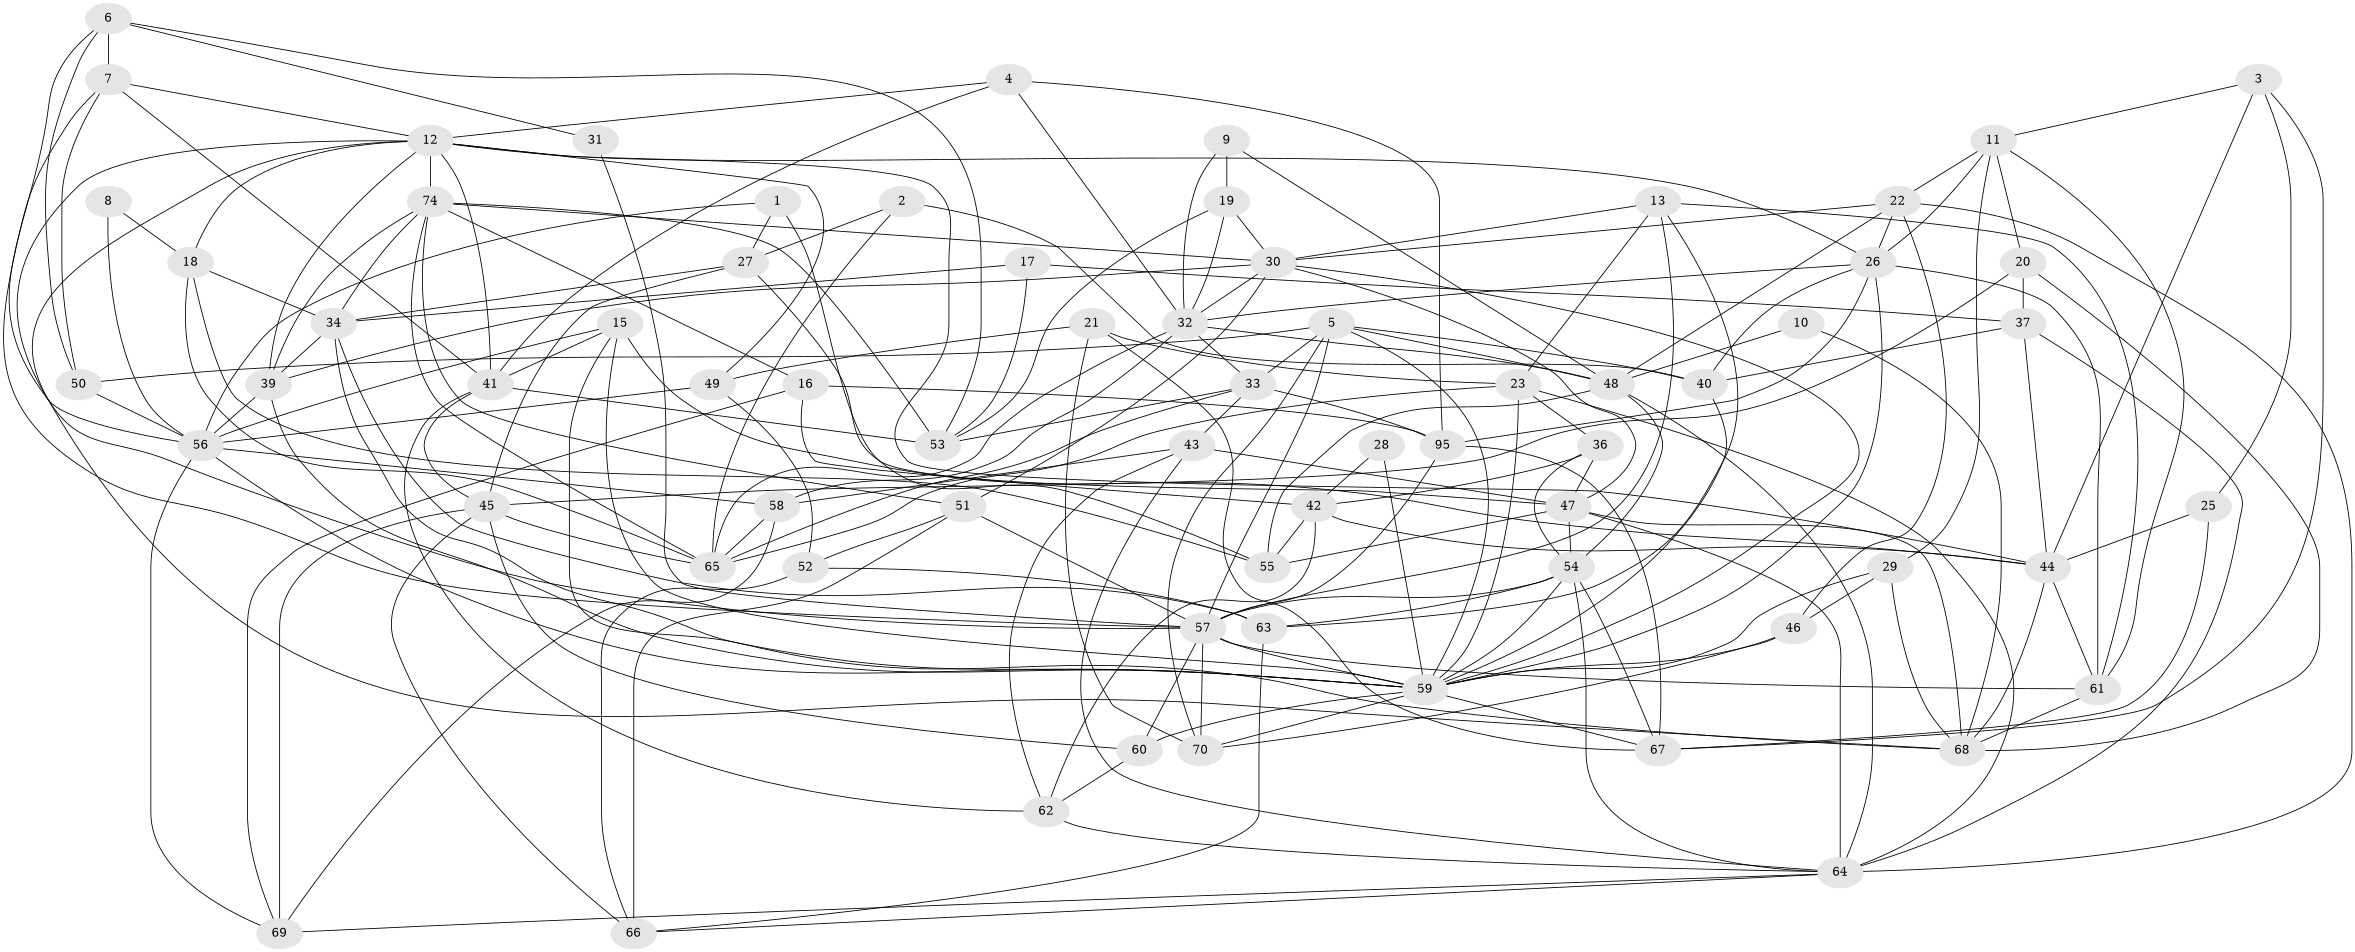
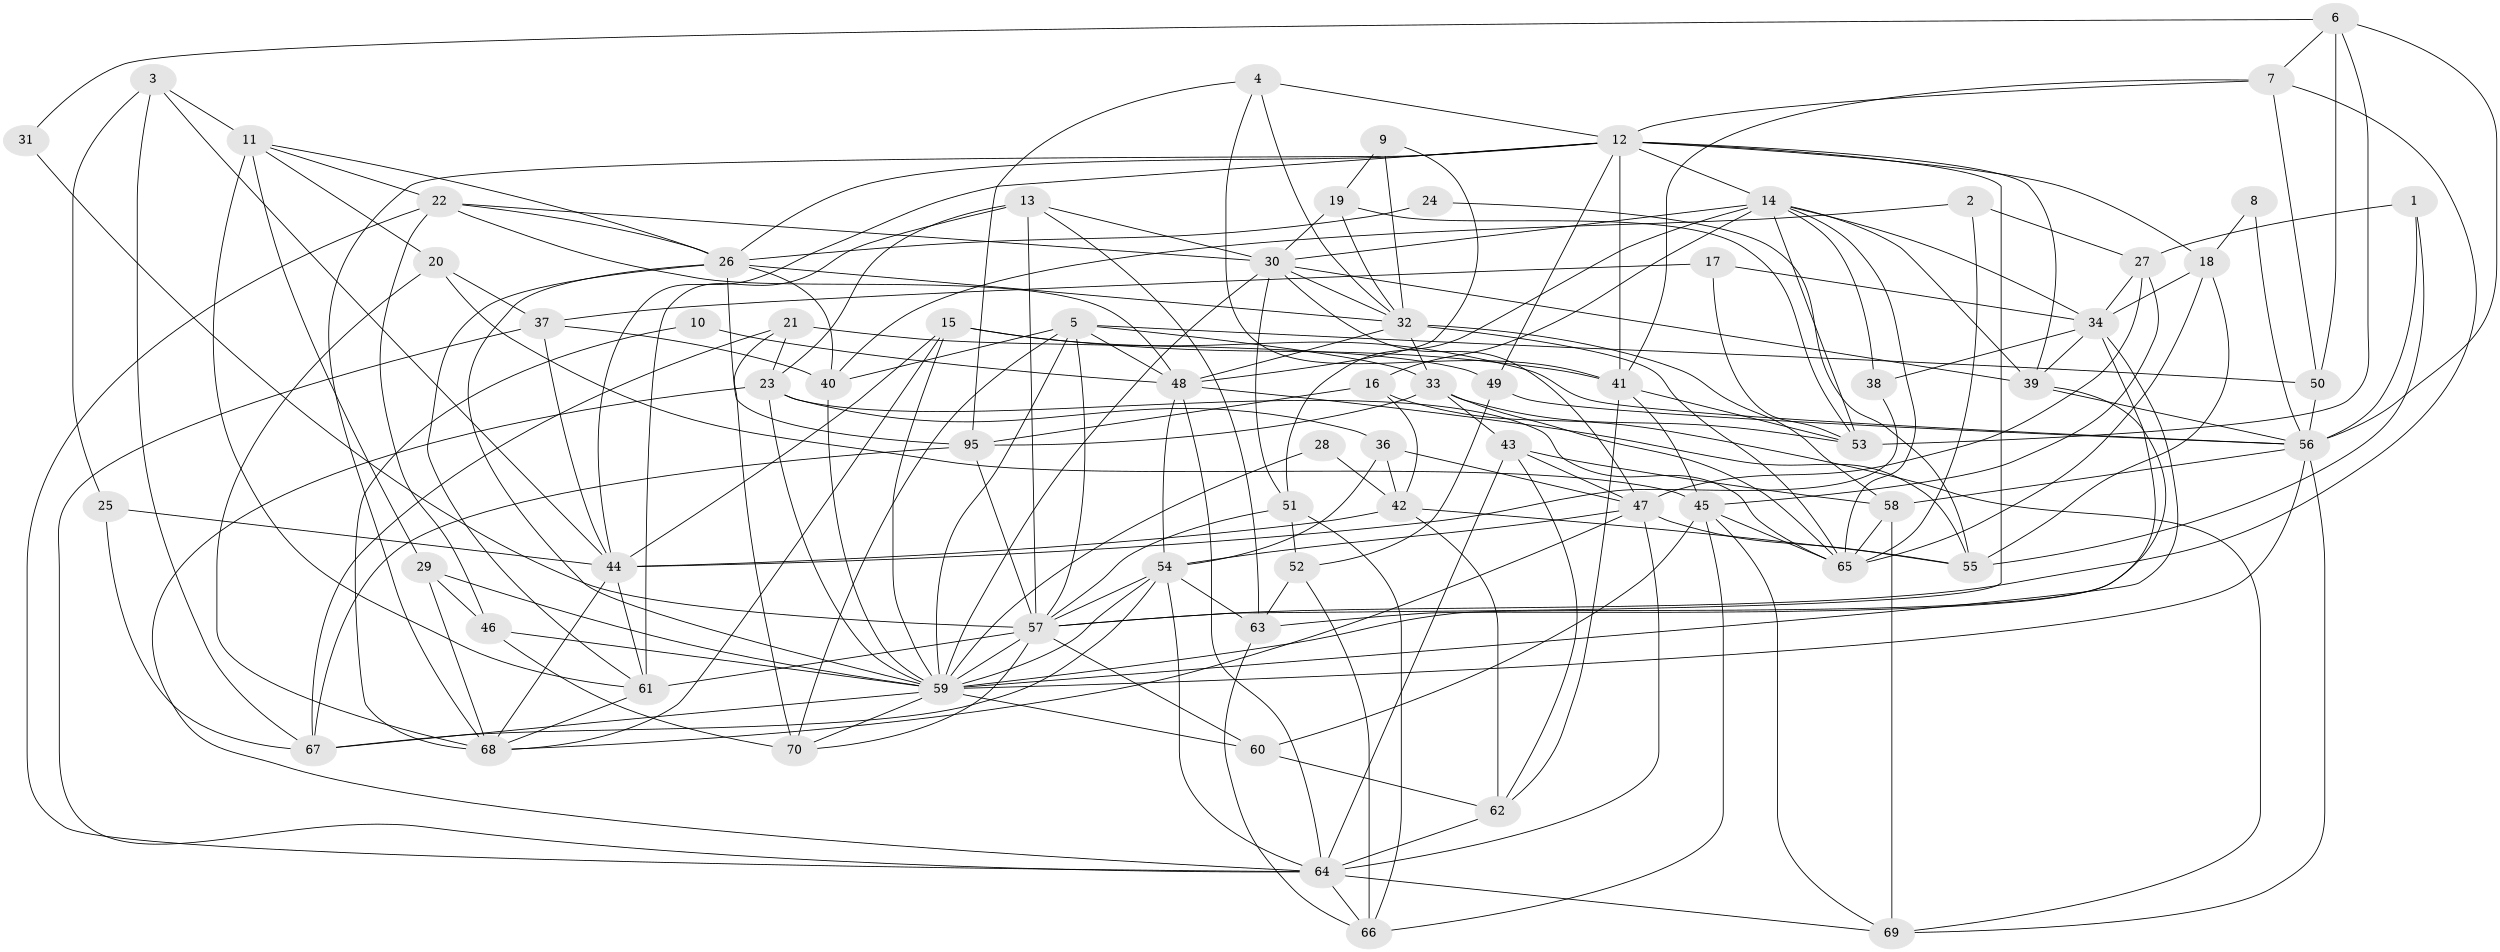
node "74": label "74" -> "14"
node "24": added
node "38": added
